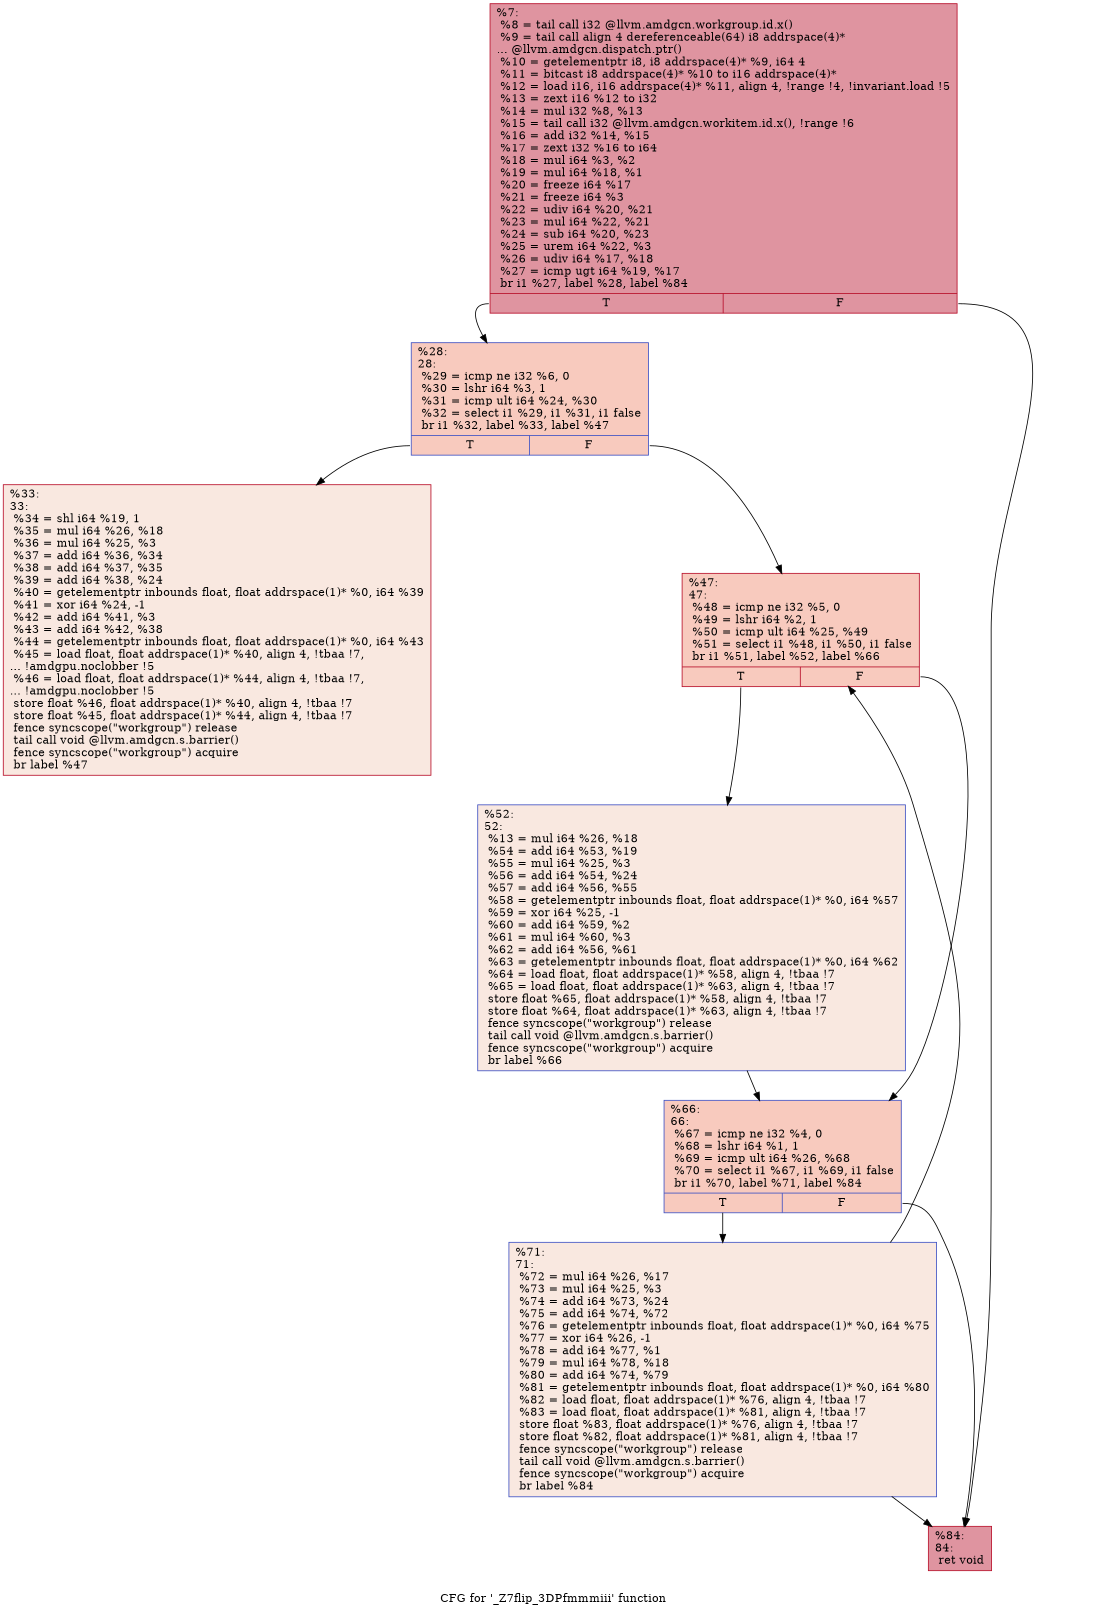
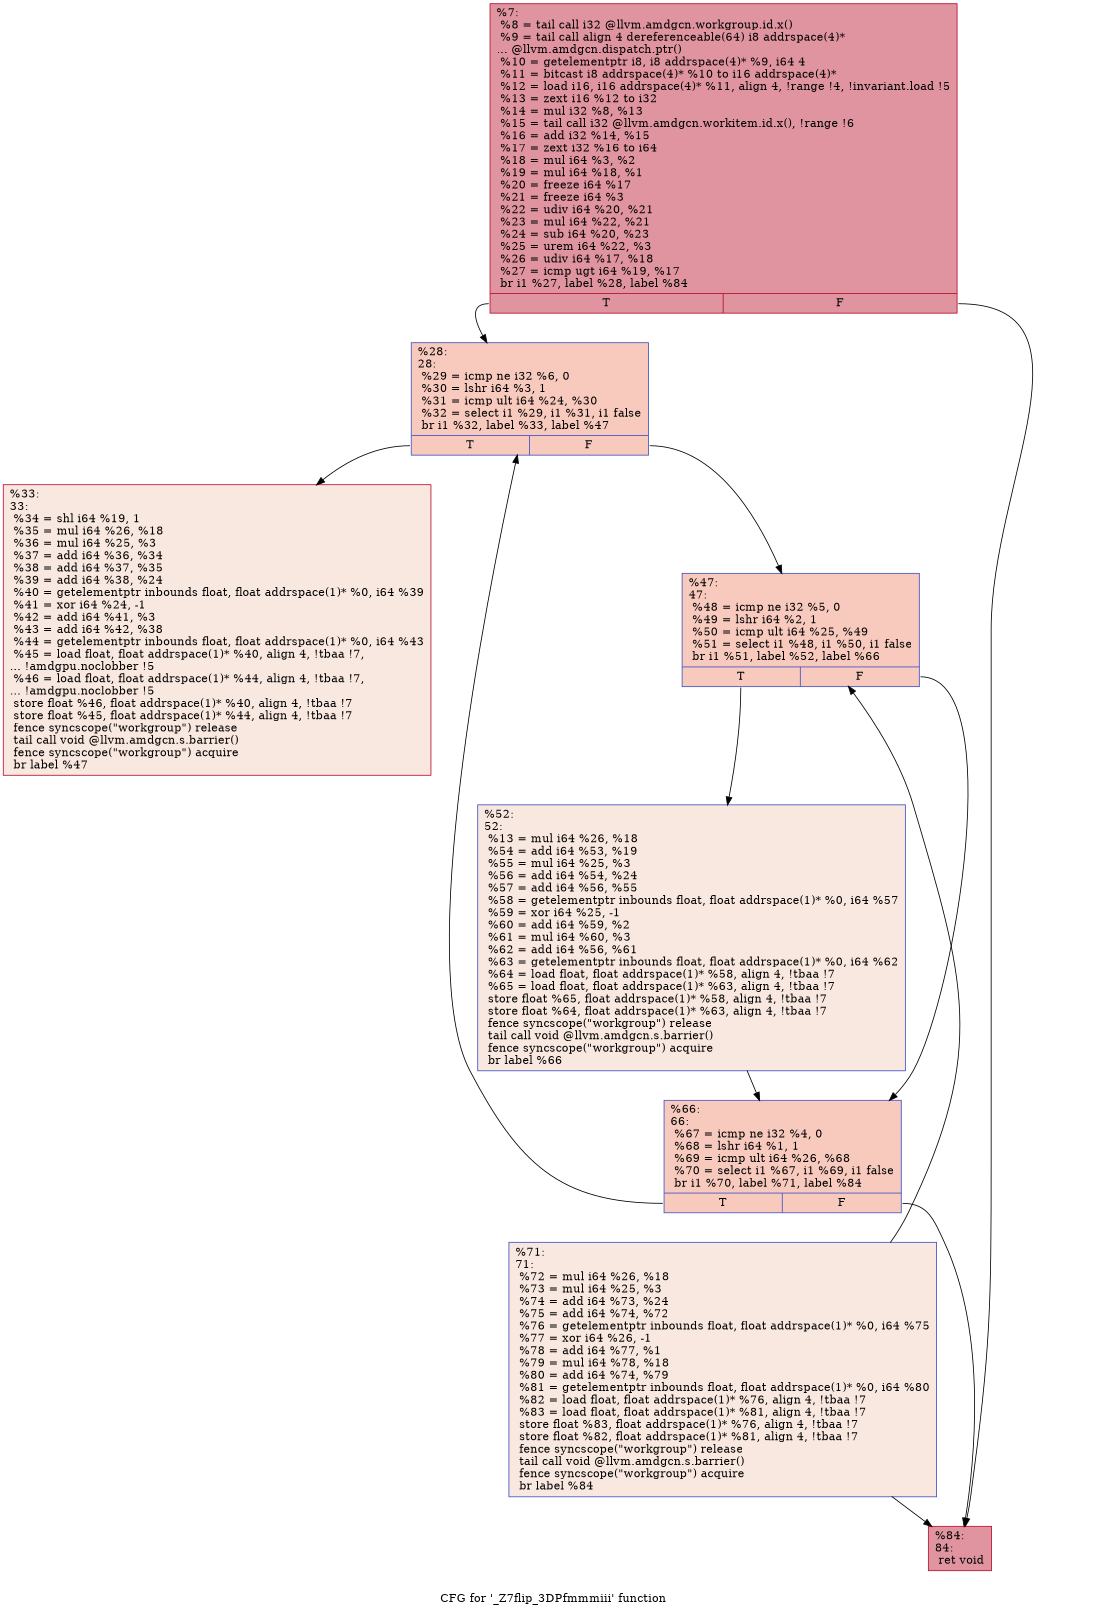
node "%47:": color #b70d28ff -> #3d50c3ff
edge "%66:" -> "%71:": now "%66:" -> "%28:"
node "%71:": text "%72 = mul i64 %26, %17" -> "%72 = mul i64 %26, %18"
